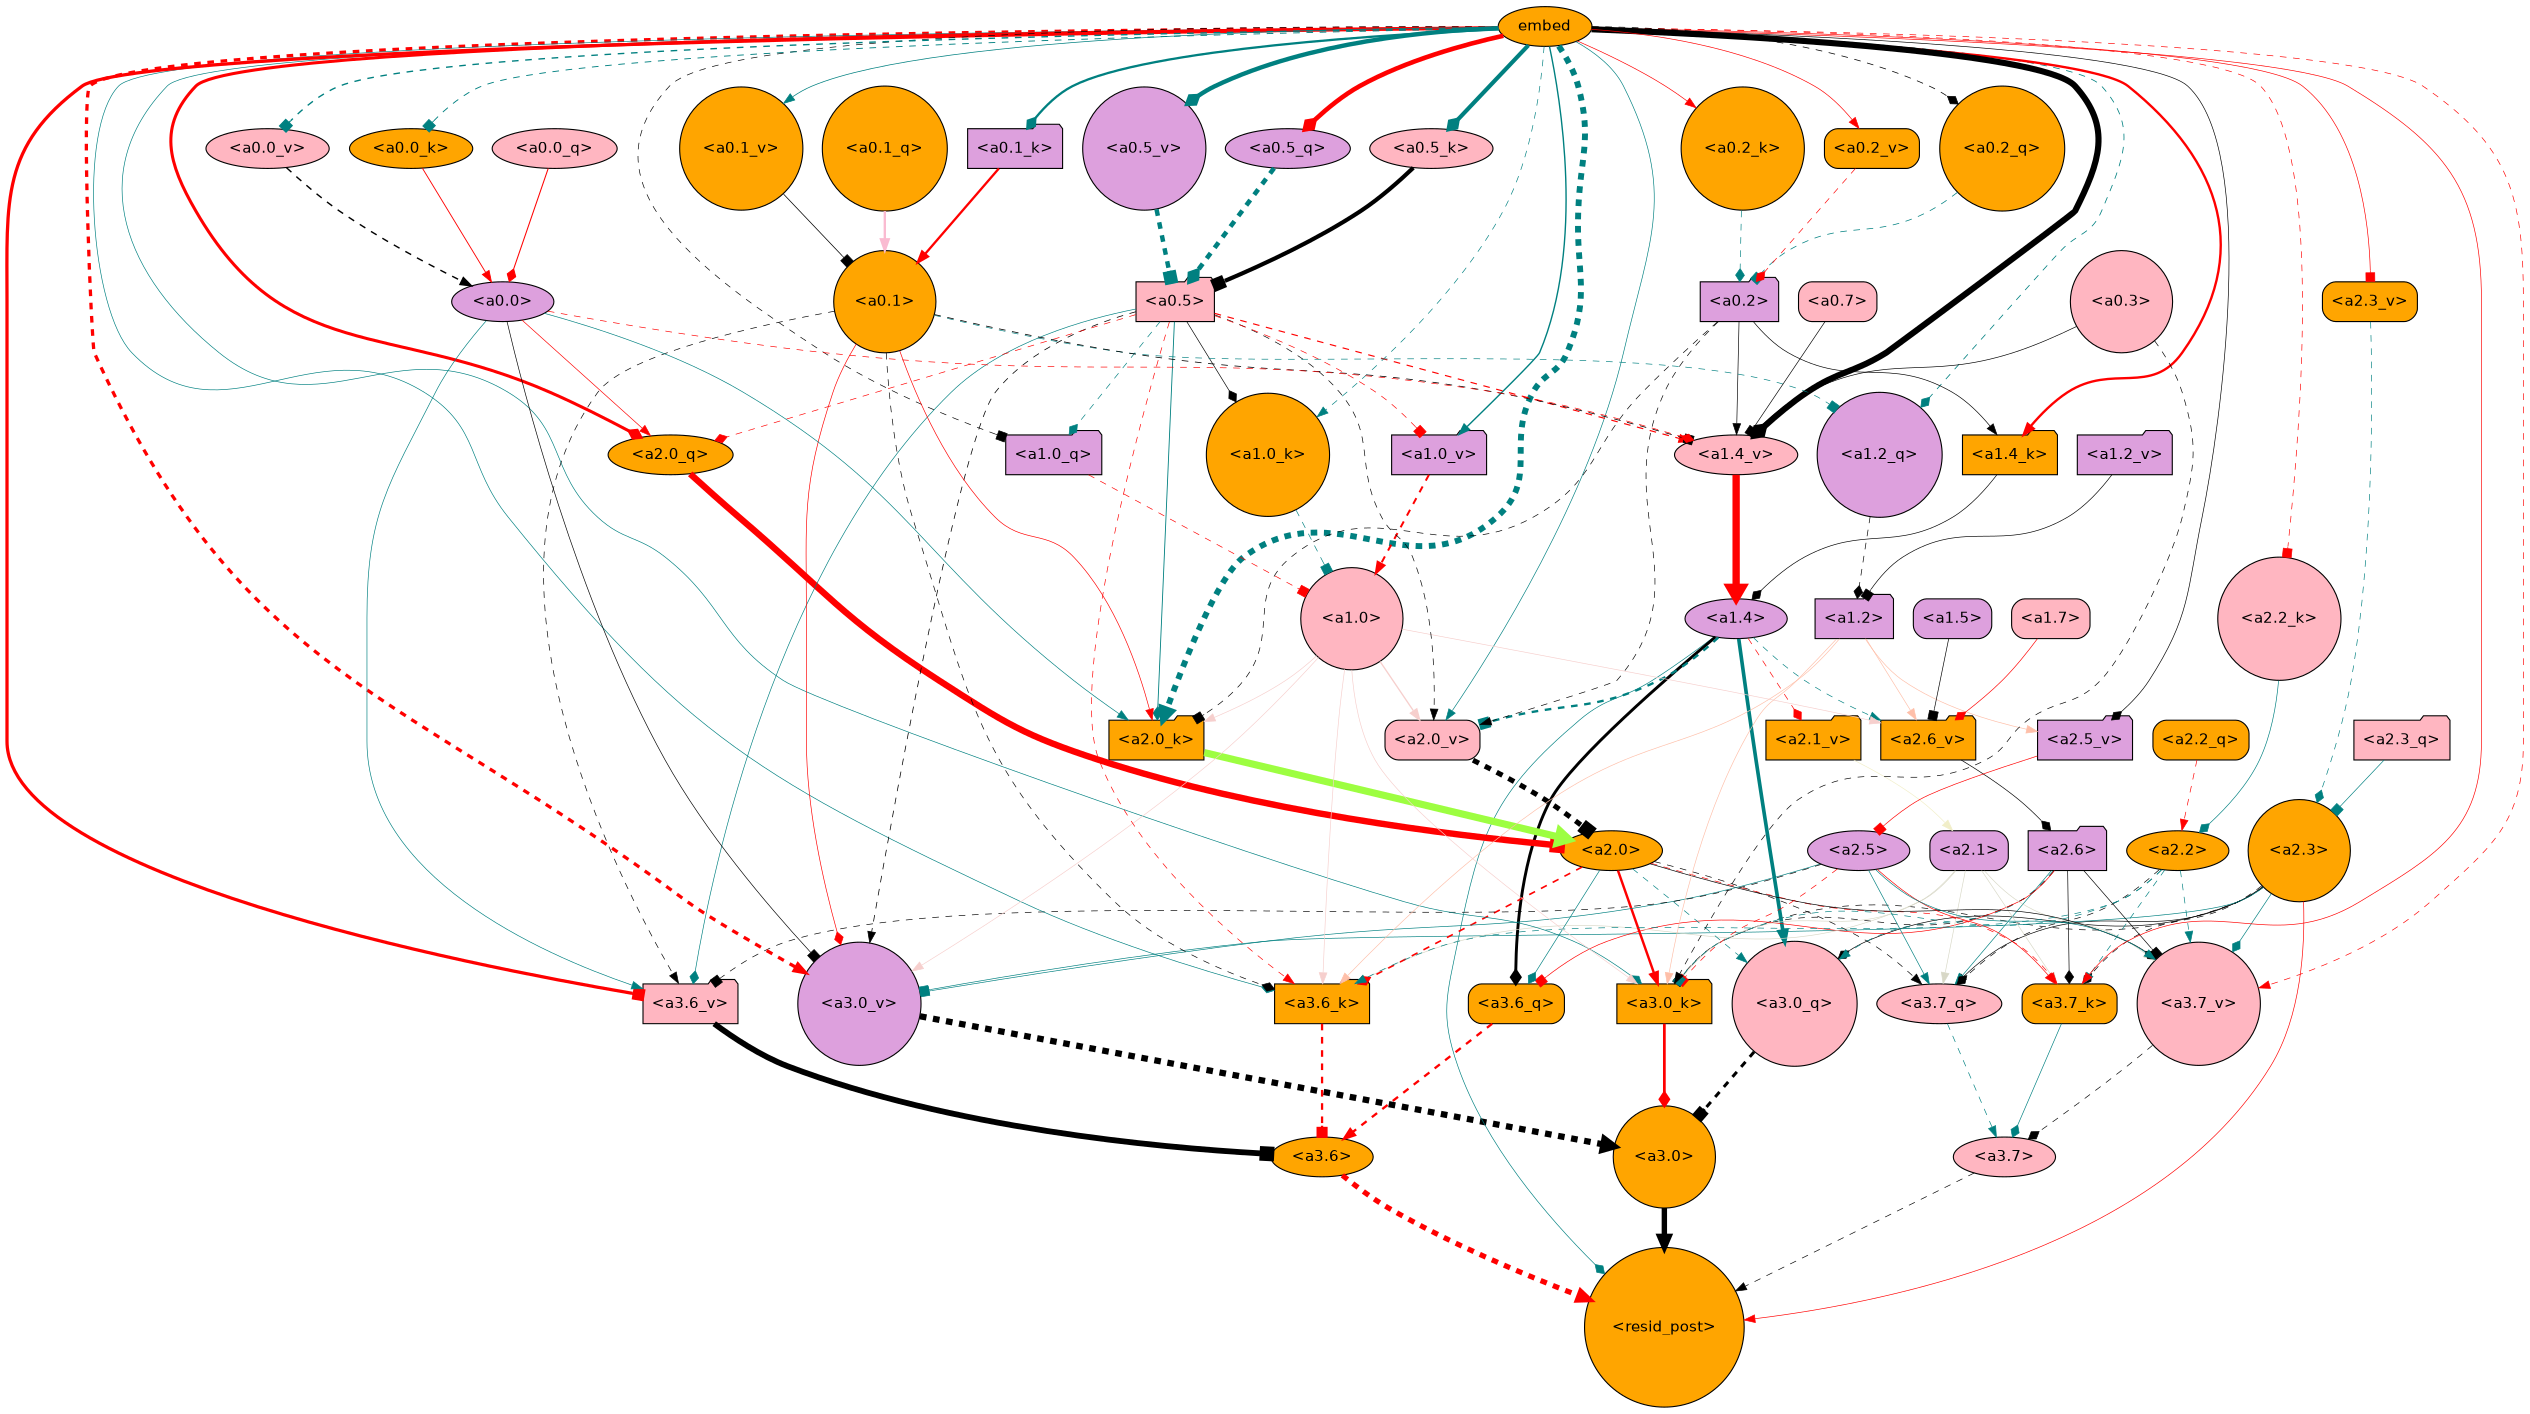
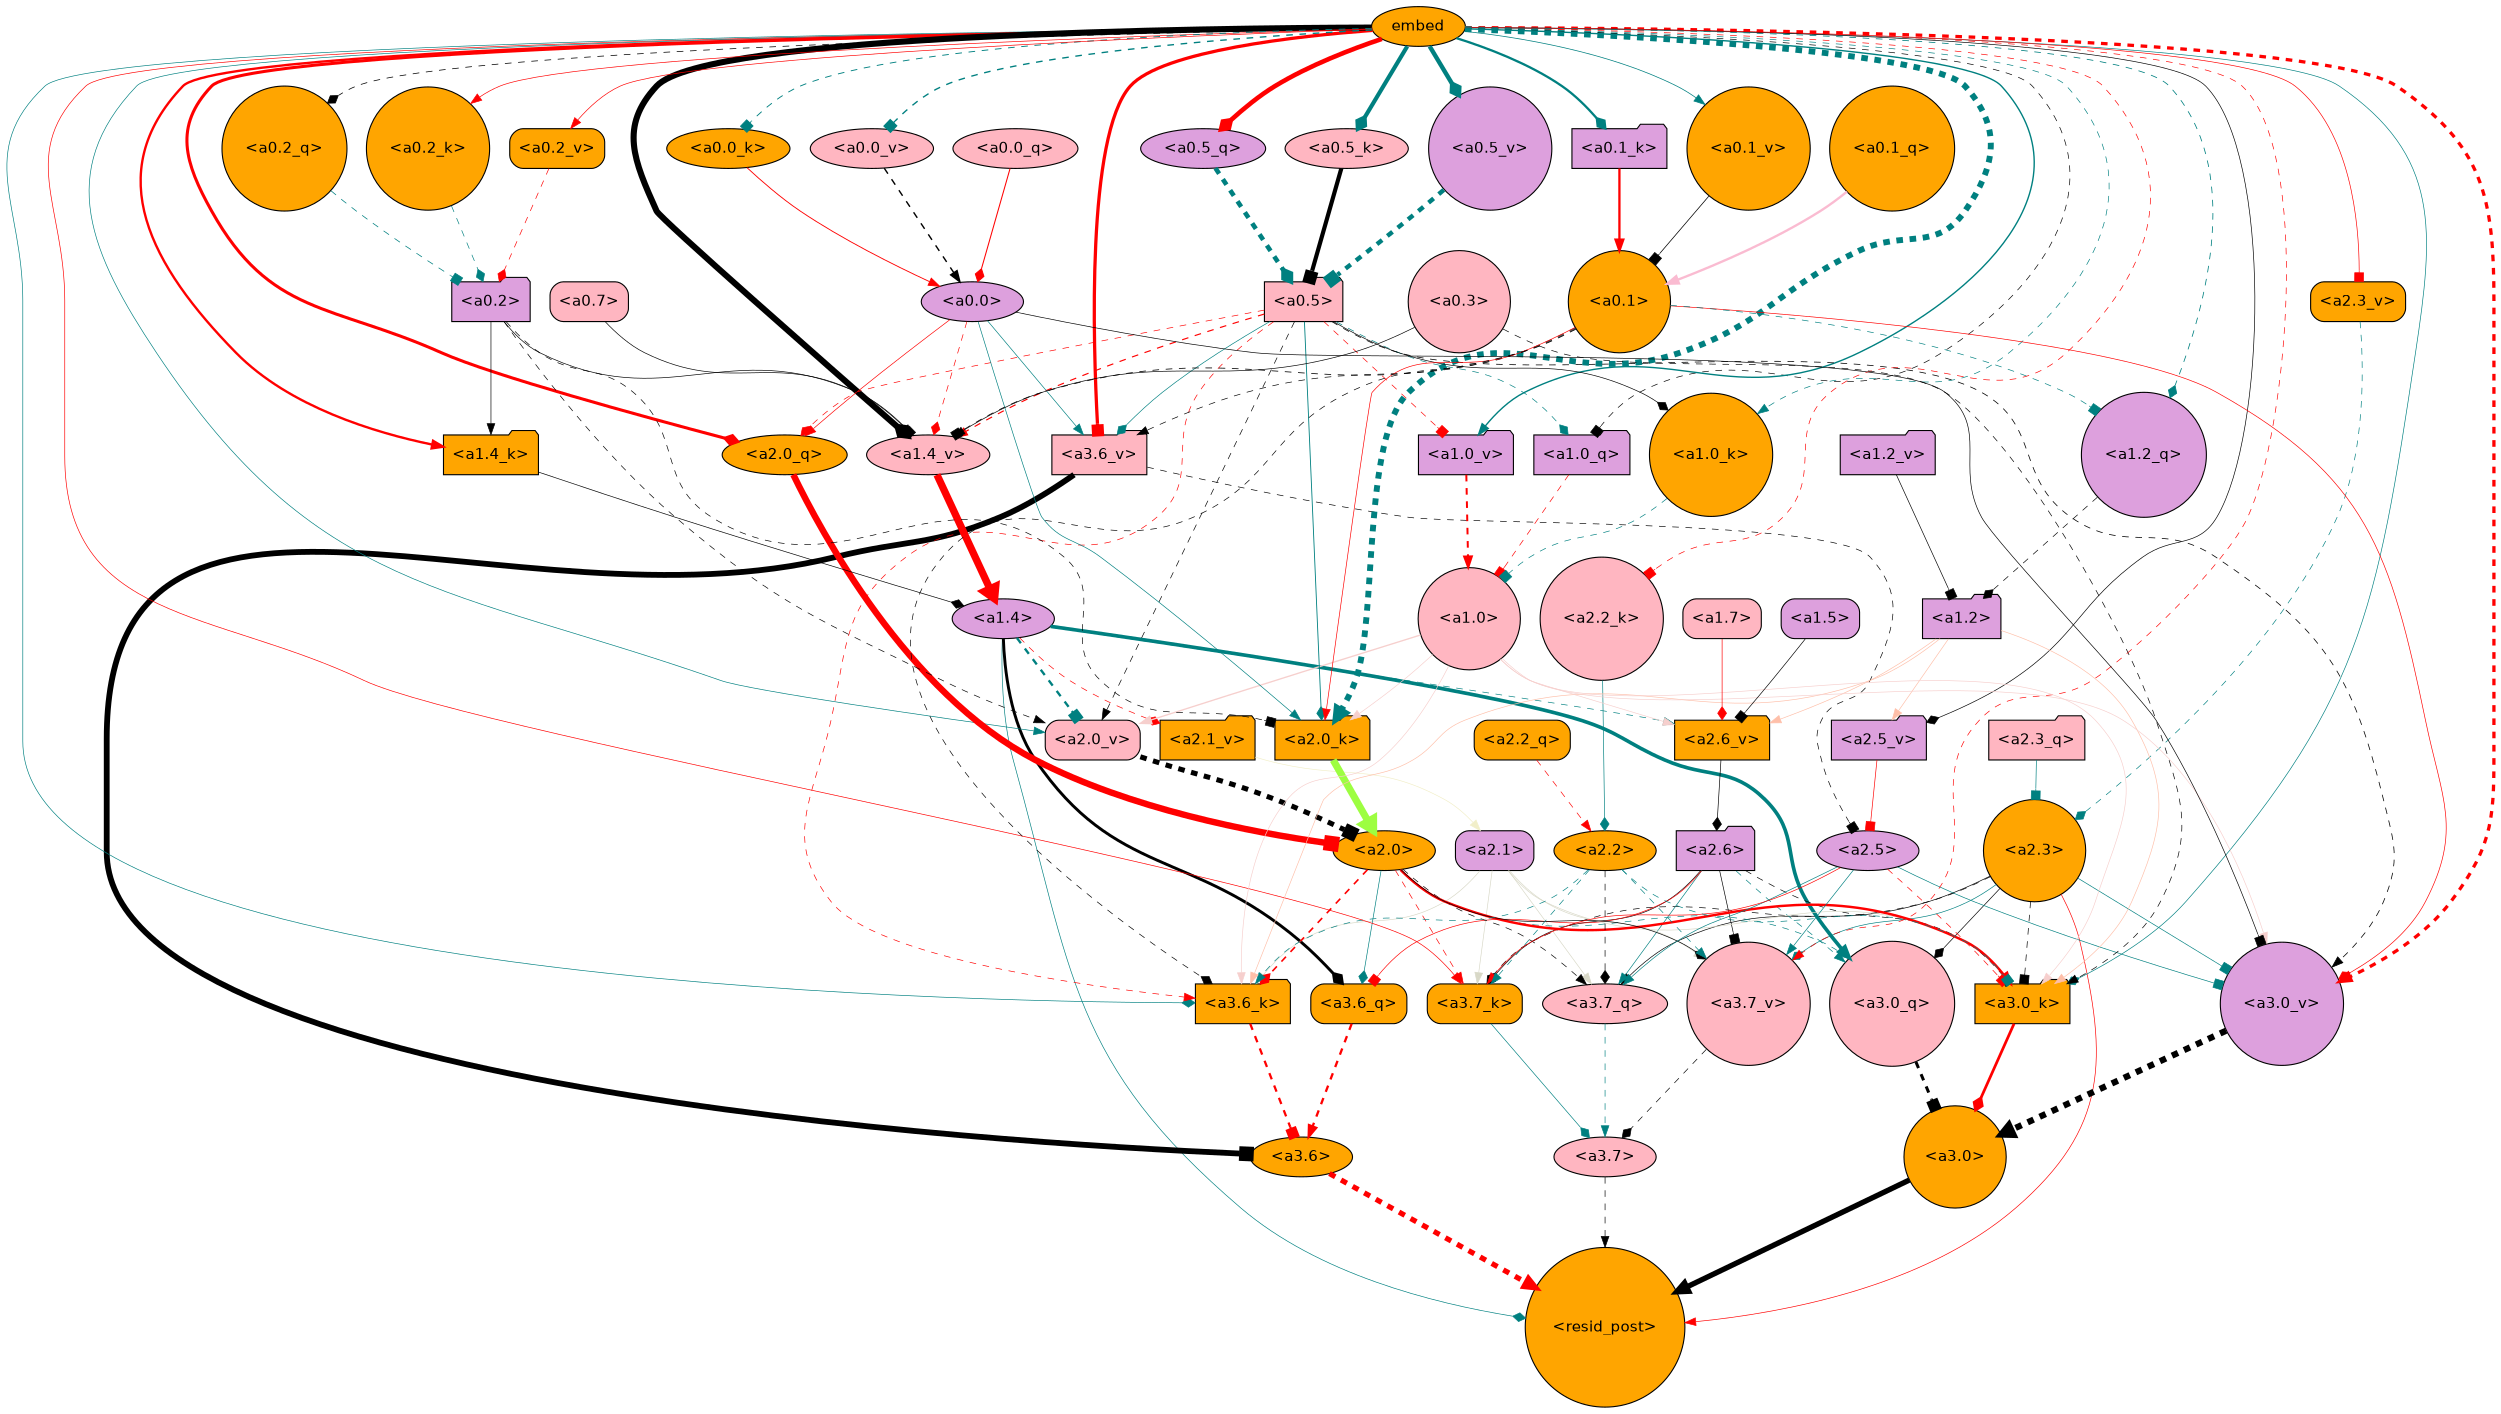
edge "<a2.5>" -> "<a3.6_v>": reversed
